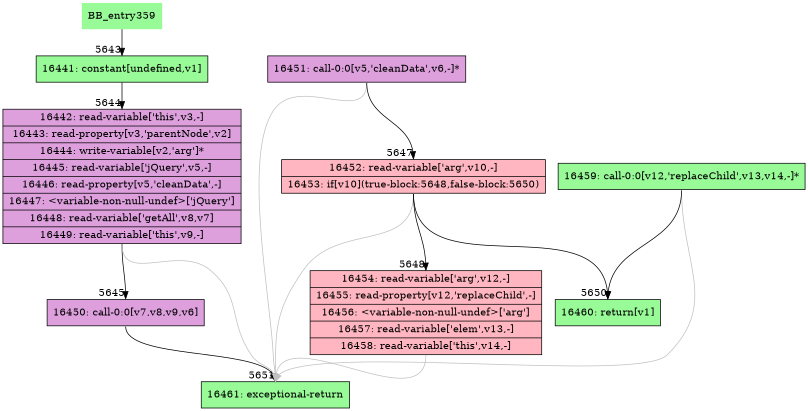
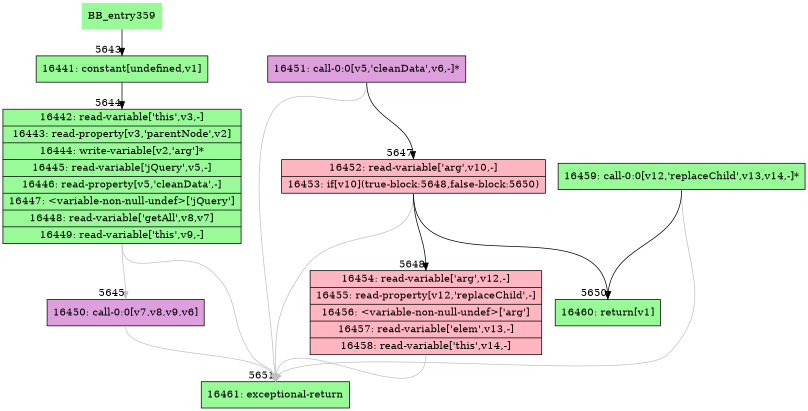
node "16442: read-variable['this',v3,-]": fillcolor plum -> palegreen
edge "16442: read-variable['this',v3,-]" -> "16450: call-0:0[v7,v8,v9,v6]": color black -> gray
edge "16450: call-0:0[v7,v8,v9,v6]" -> "16461: exceptional-return": color black -> gray
